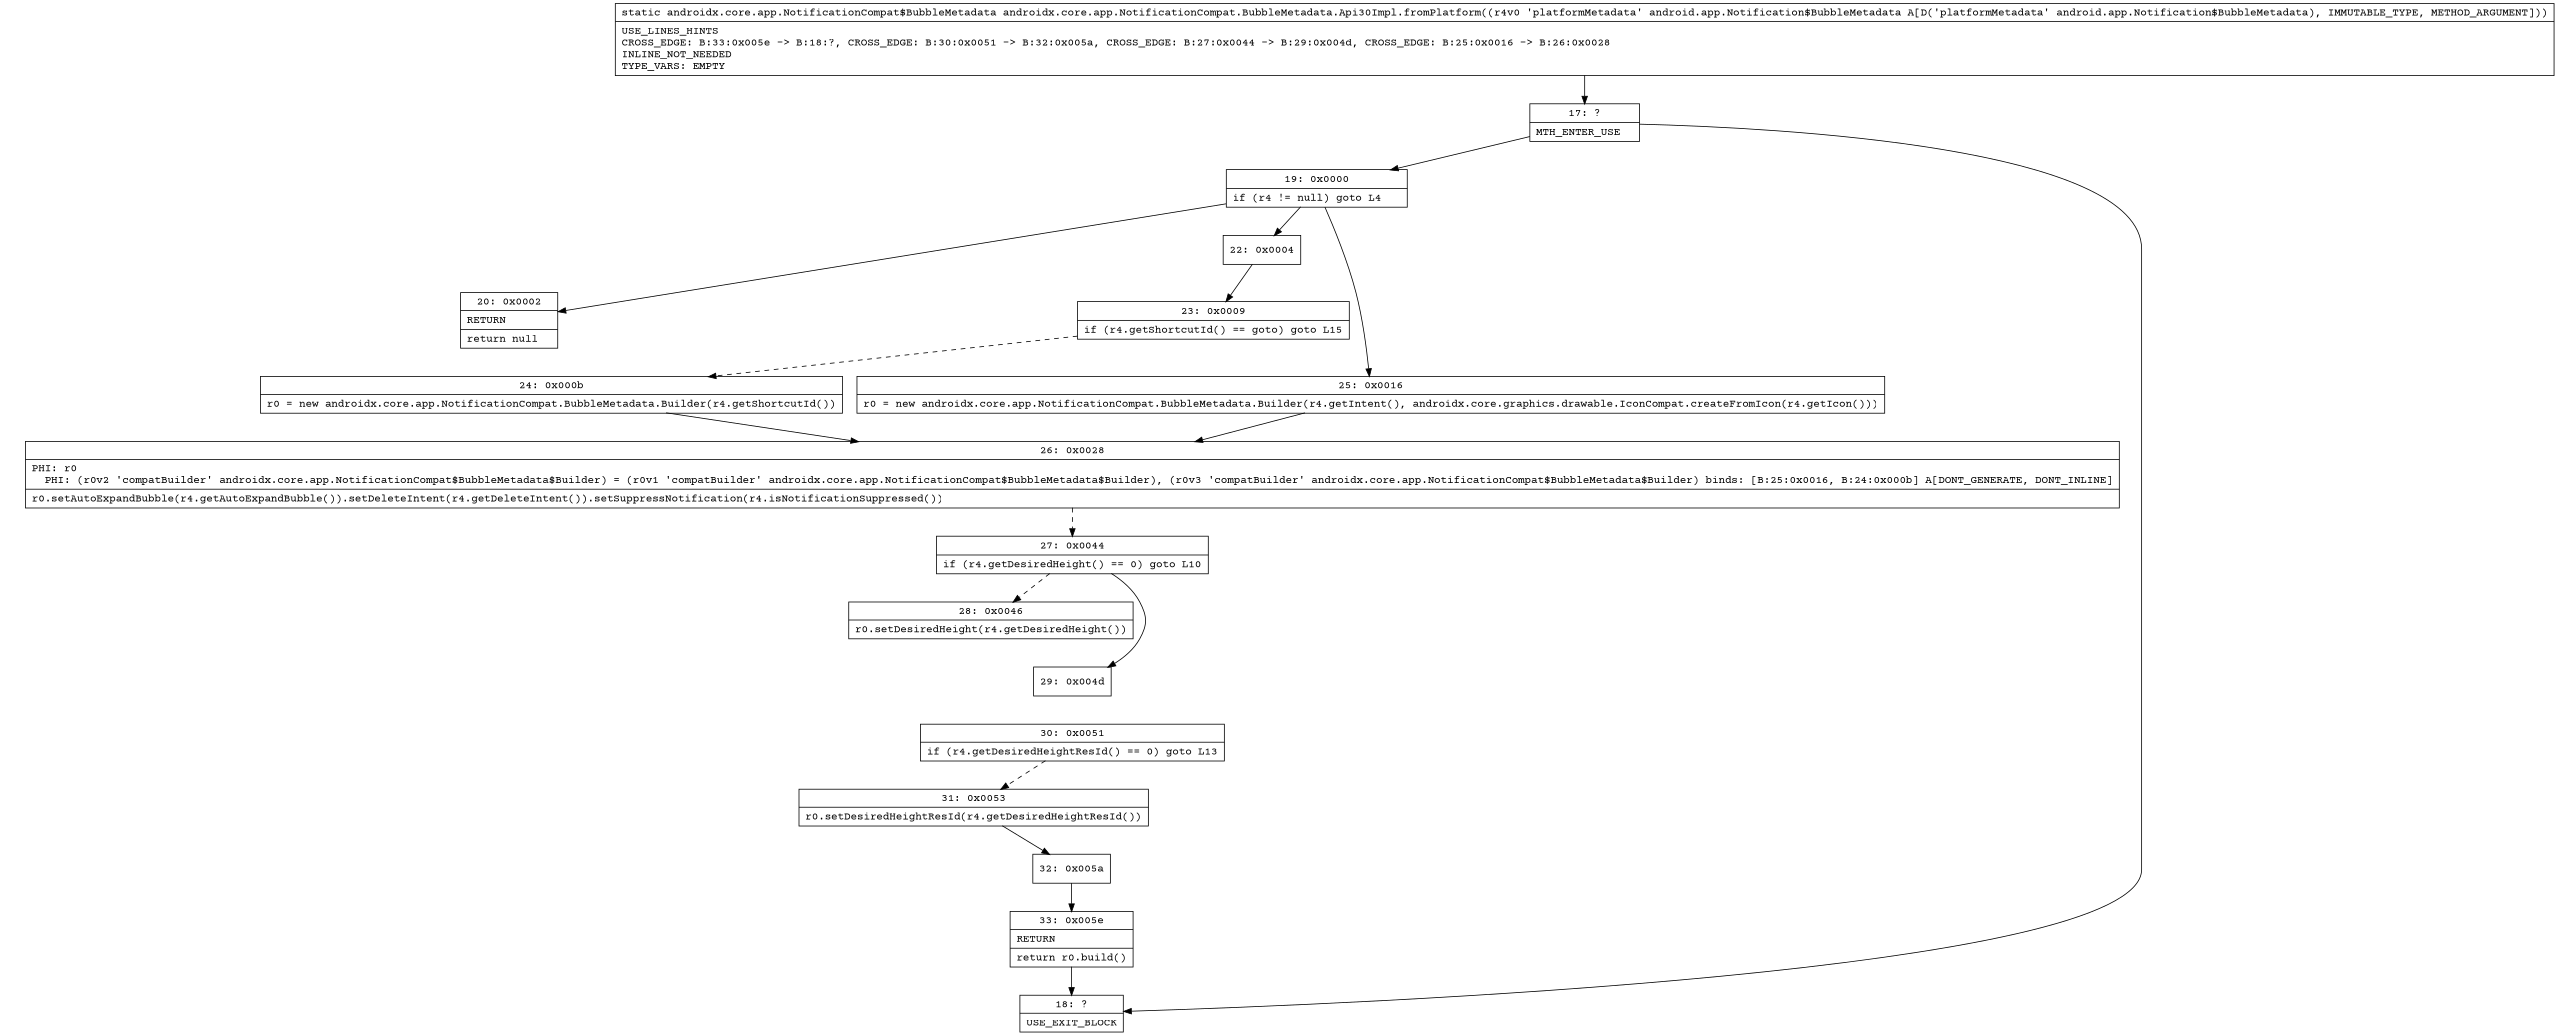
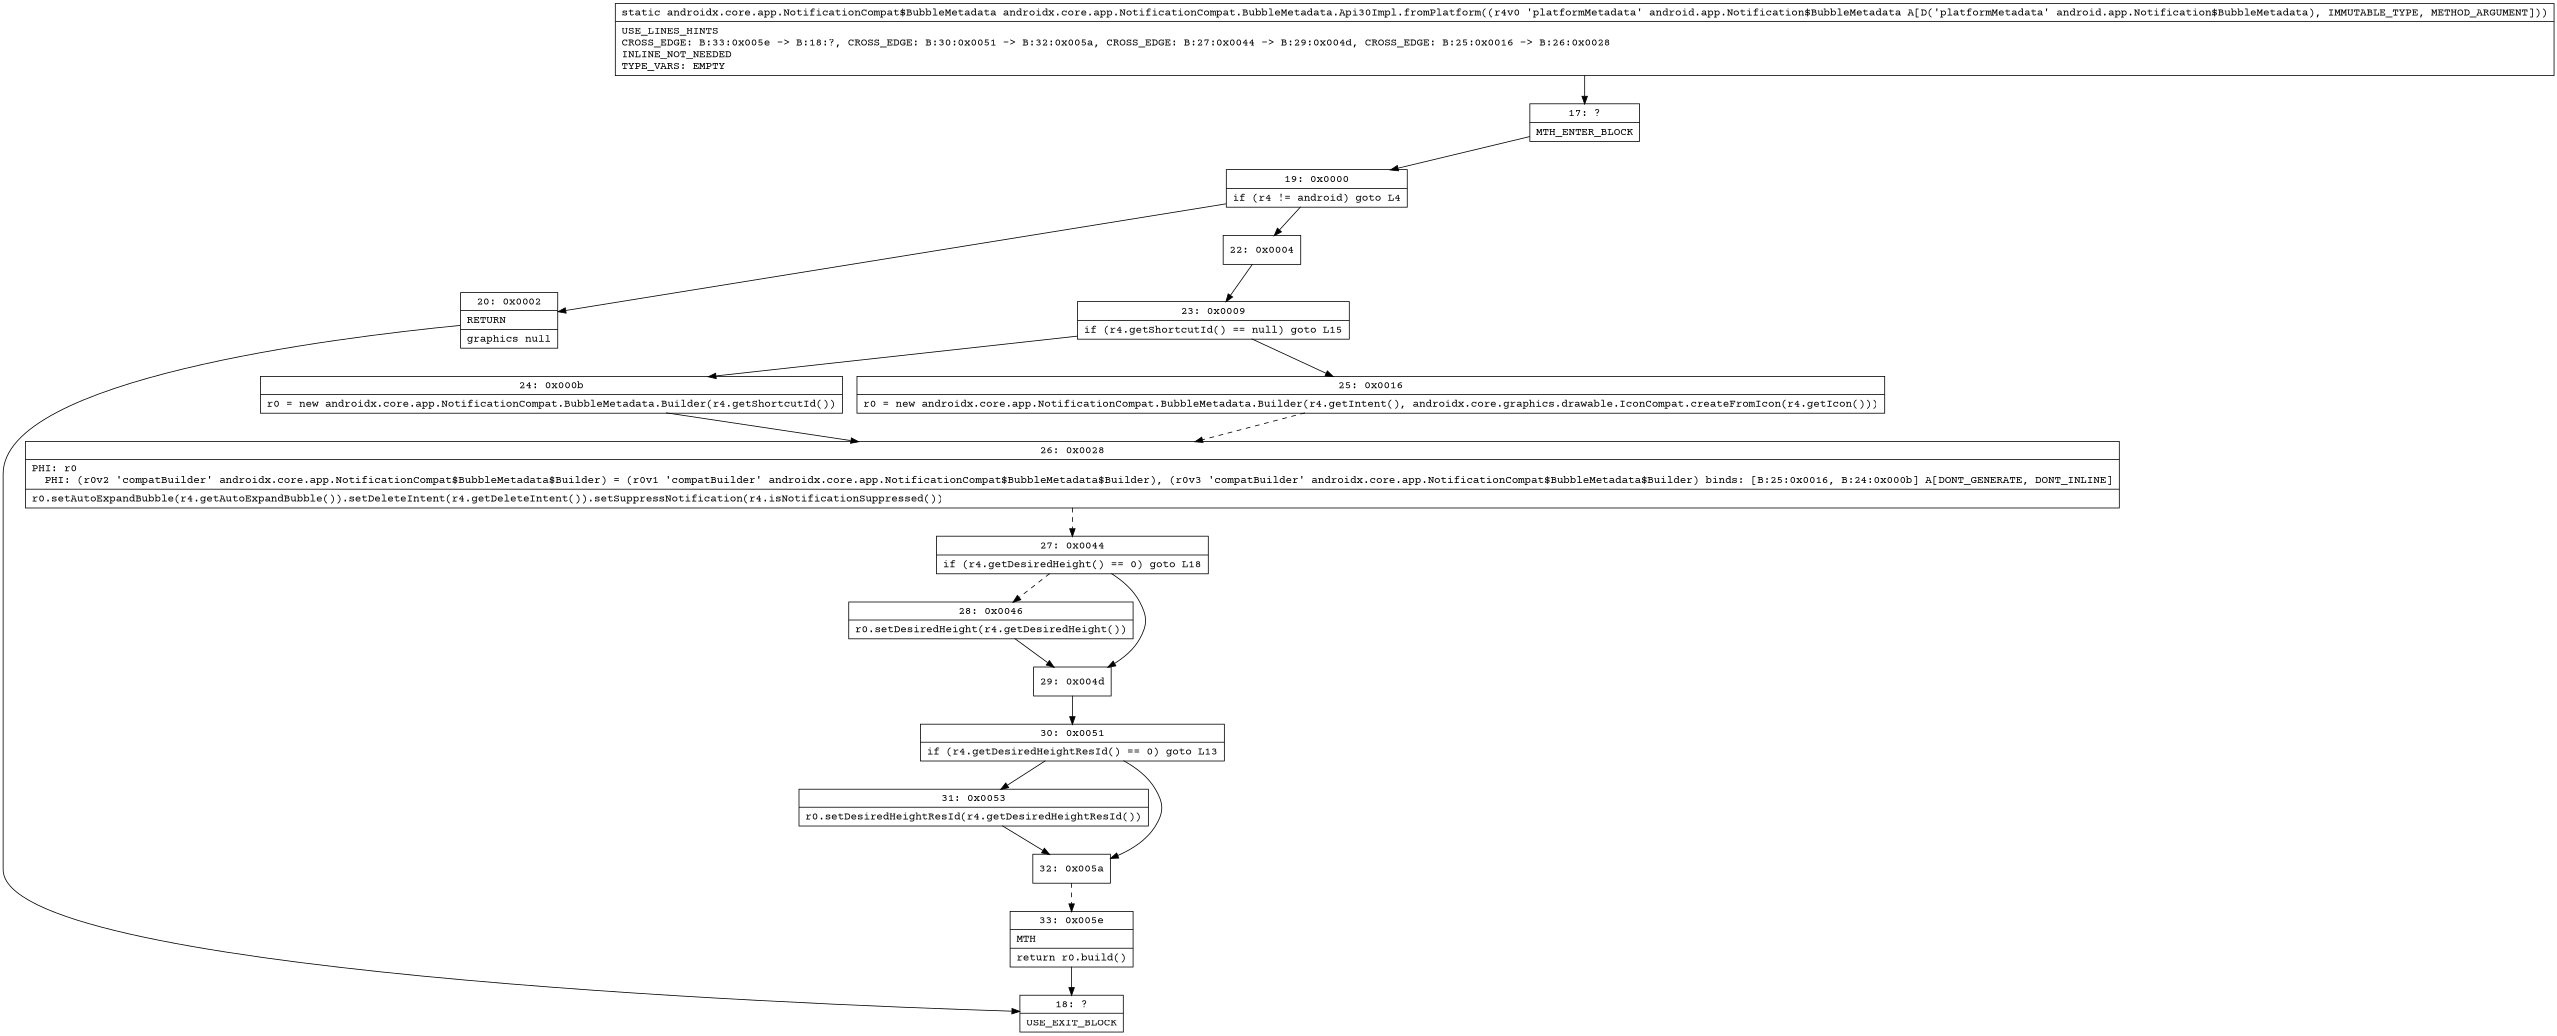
node "17: ?": text "MTH_ENTER_USE" -> "MTH_ENTER_BLOCK"
node "19: 0x0000": text "if (r4 != null) goto L4" -> "if (r4 != android) goto L4"
edge "19: 0x0000" -> "25: 0x0016": now "23: 0x0009" -> "25: 0x0016"
node "23: 0x0009": text "if (r4.getShortcutId() == goto) goto L15" -> "if (r4.getShortcutId() == null) goto L15"
node "20: 0x0002": text "return null" -> "graphics null"
edge "23: 0x0009" -> "24: 0x000b": style dashed -> solid
edge "25: 0x0016" -> "26: 0x0028": style solid -> dashed
node "27: 0x0044": text "if (r4.getDesiredHeight() == 0) goto L10" -> "if (r4.getDesiredHeight() == 0) goto L18"
edge "28: 0x0046" -> "29: 0x004d": added
edge "29: 0x004d" -> "30: 0x0051": added
edge "30: 0x0051" -> "31: 0x0053": style dashed -> solid
edge "17: ?" -> "18: ?": now "20: 0x0002" -> "18: ?"
edge "30: 0x0051" -> "32: 0x005a": added
edge "32: 0x005a" -> "33: 0x005e": style solid -> dashed
node "33: 0x005e": text "RETURN" -> "MTH"
